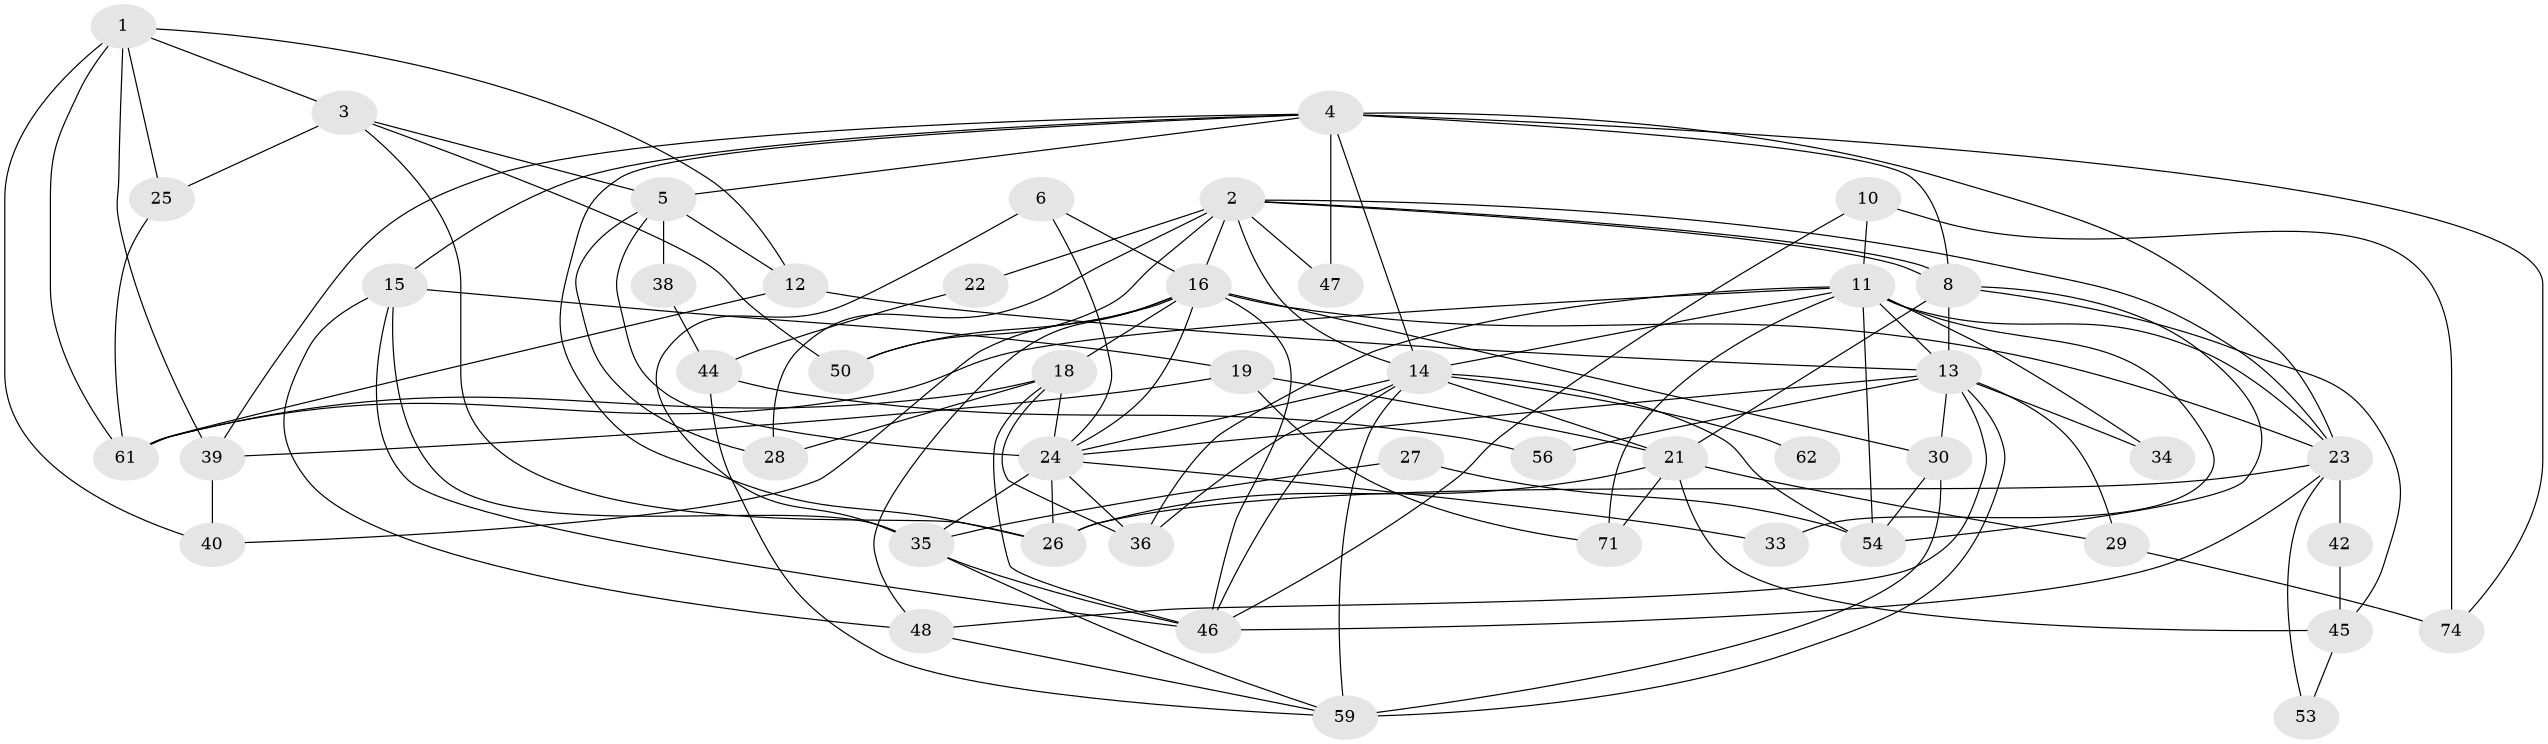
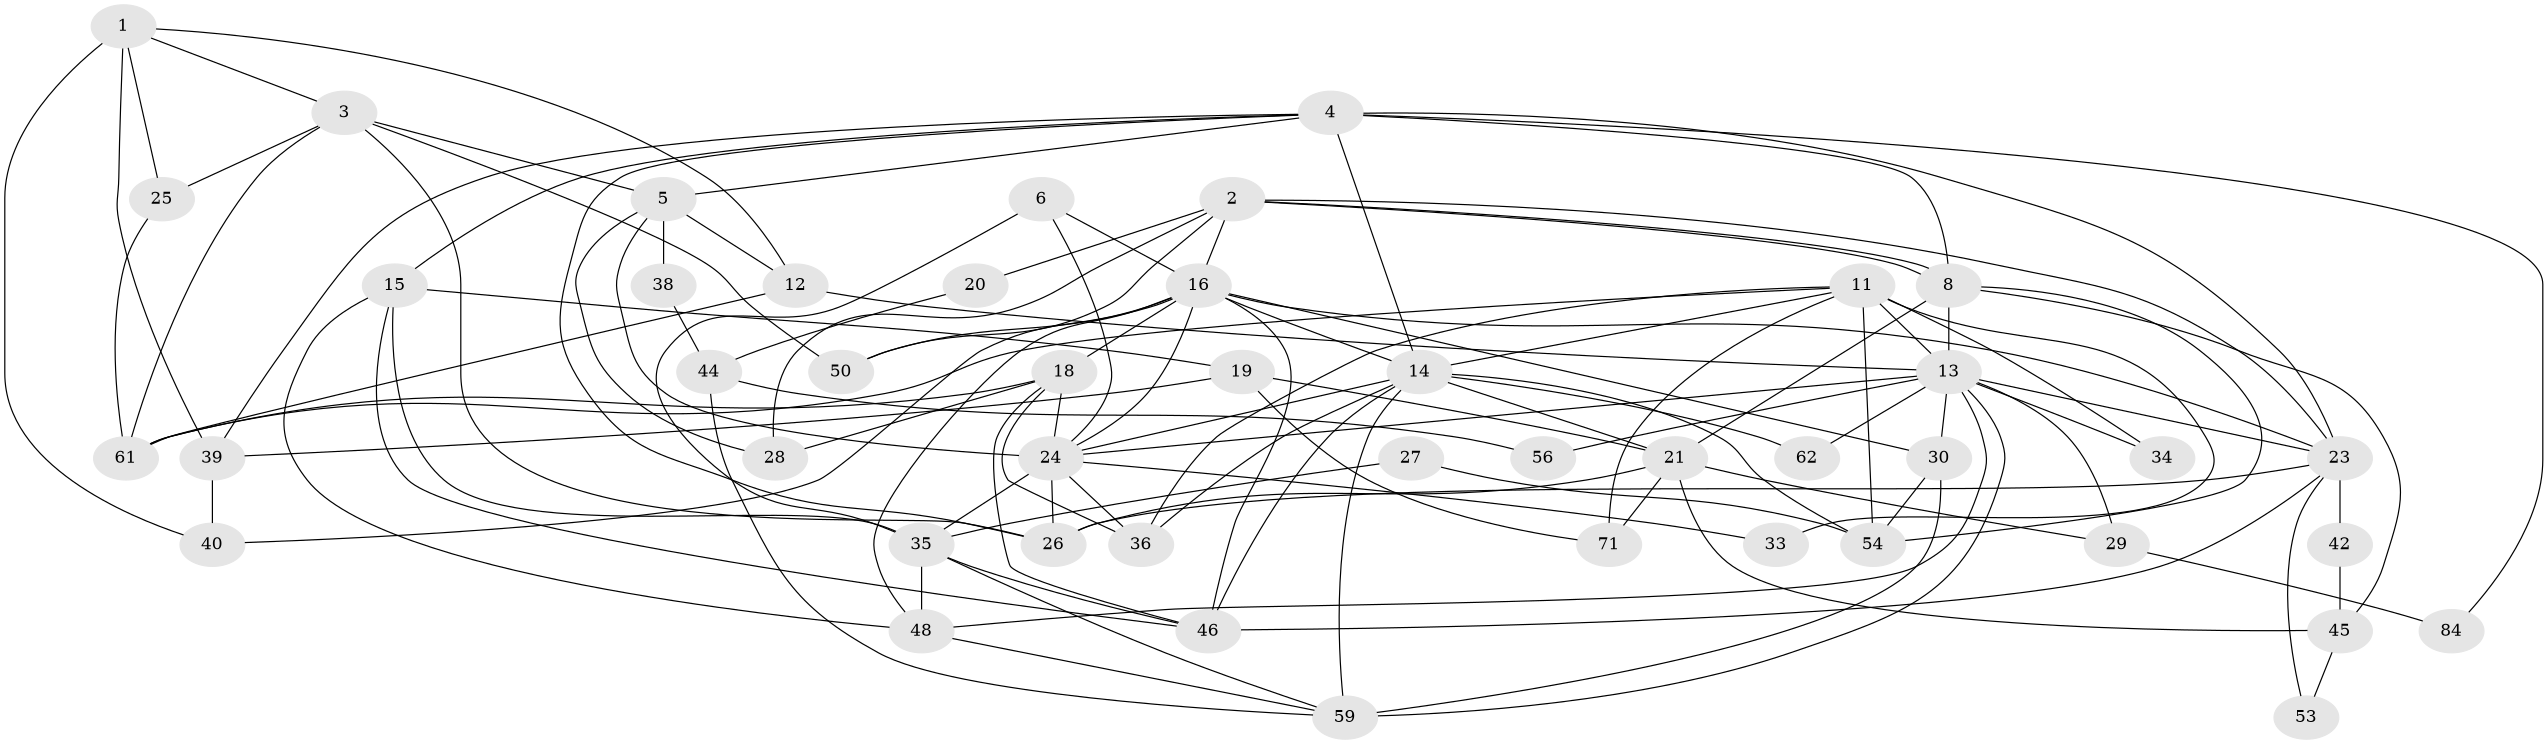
node "10": removed
edge "1" -- "61": now "3" -- "61"
node "22": label "22" -> "20"
node "47": removed
edge "2" -- "14": now "16" -- "14"
edge "11" -- "23": now "13" -- "23"
edge "13" -- "62": added
edge "35" -- "48": added
node "74": label "74" -> "84"
